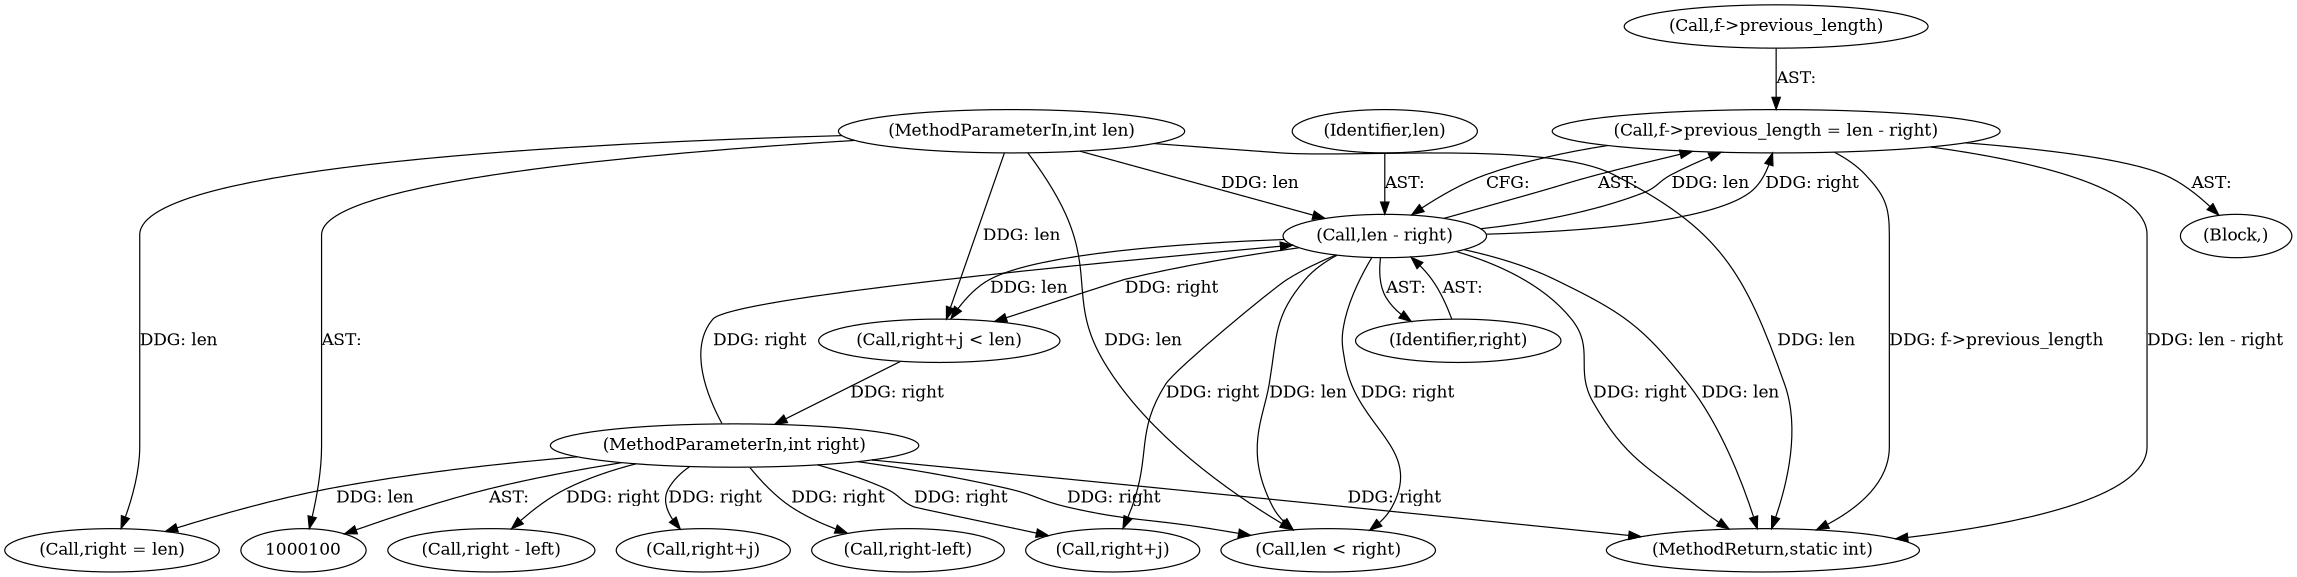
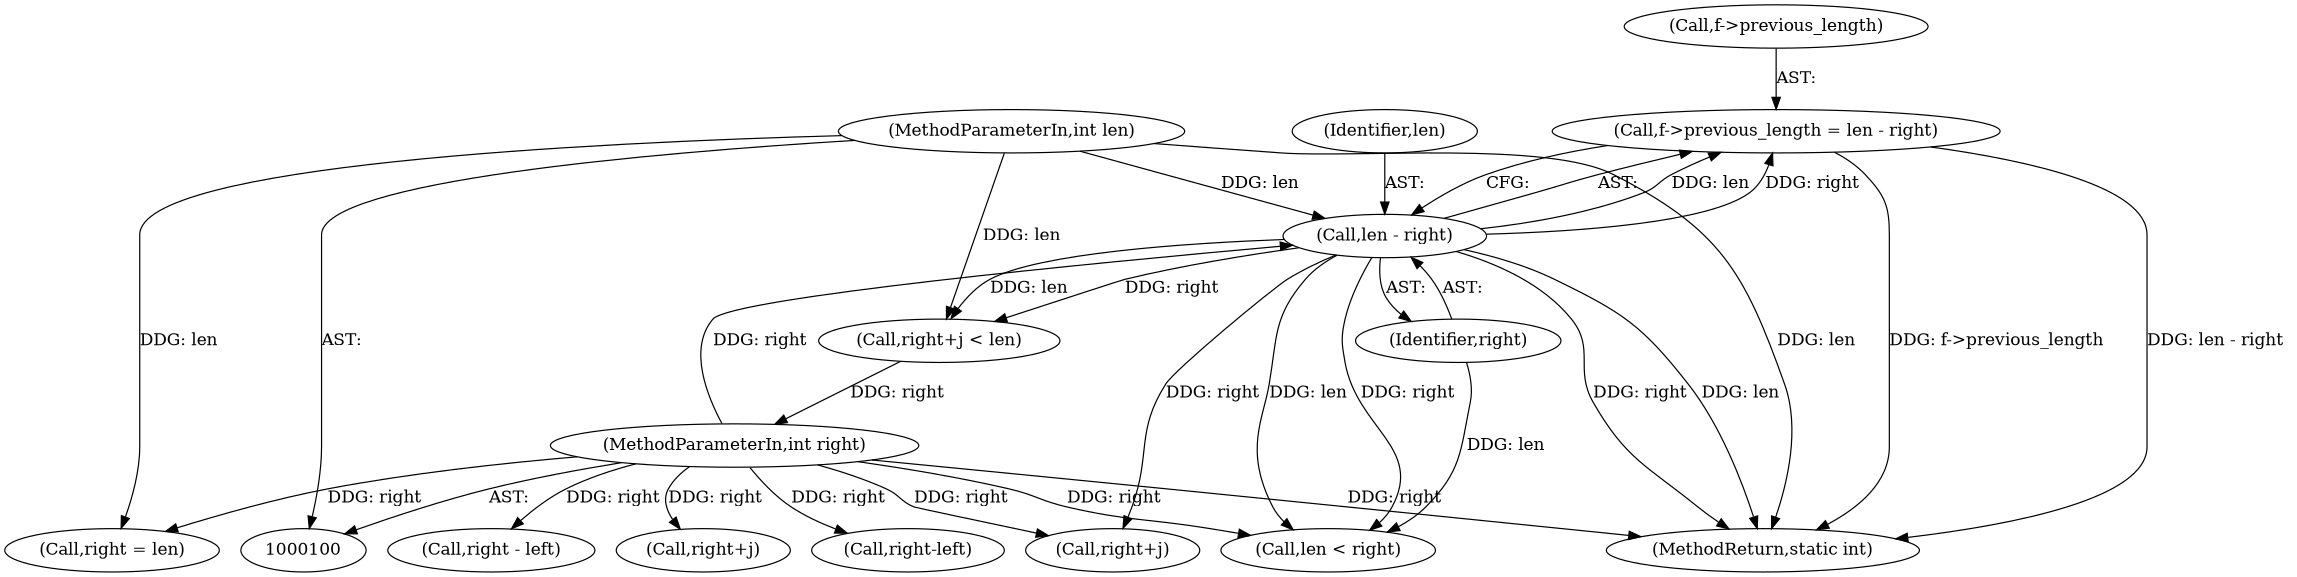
node "(Block,)": removed
edge "(MethodParameterIn,int len)" -> "(Call,len < right)": now "(Identifier,right)" -> "(Call,len < right)"
edge "(MethodParameterIn,int right)" -> "(Call,right = len)": label "DDG: len" -> "DDG: right"
